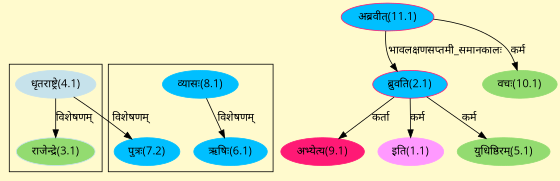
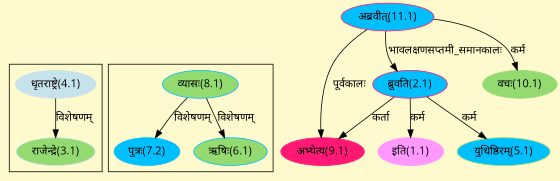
edge "अब्रवीत्(11.1)" -> "अभ्येत्य(9.1)": added, label "पूर्वकालः"
node "व्यासः(8.1)": fillcolor #00bfff -> #93db70
edge "धृतराष्ट्रे(4.1)" -> "पुत्रः(7.2)": now "व्यासः(8.1)" -> "पुत्रः(7.2)"
node "ऋषिः(6.1)": fillcolor #00bfff -> #93db70
node "युधिष्ठिरम्(5.1)": fillcolor #93db70 -> #00bfff
